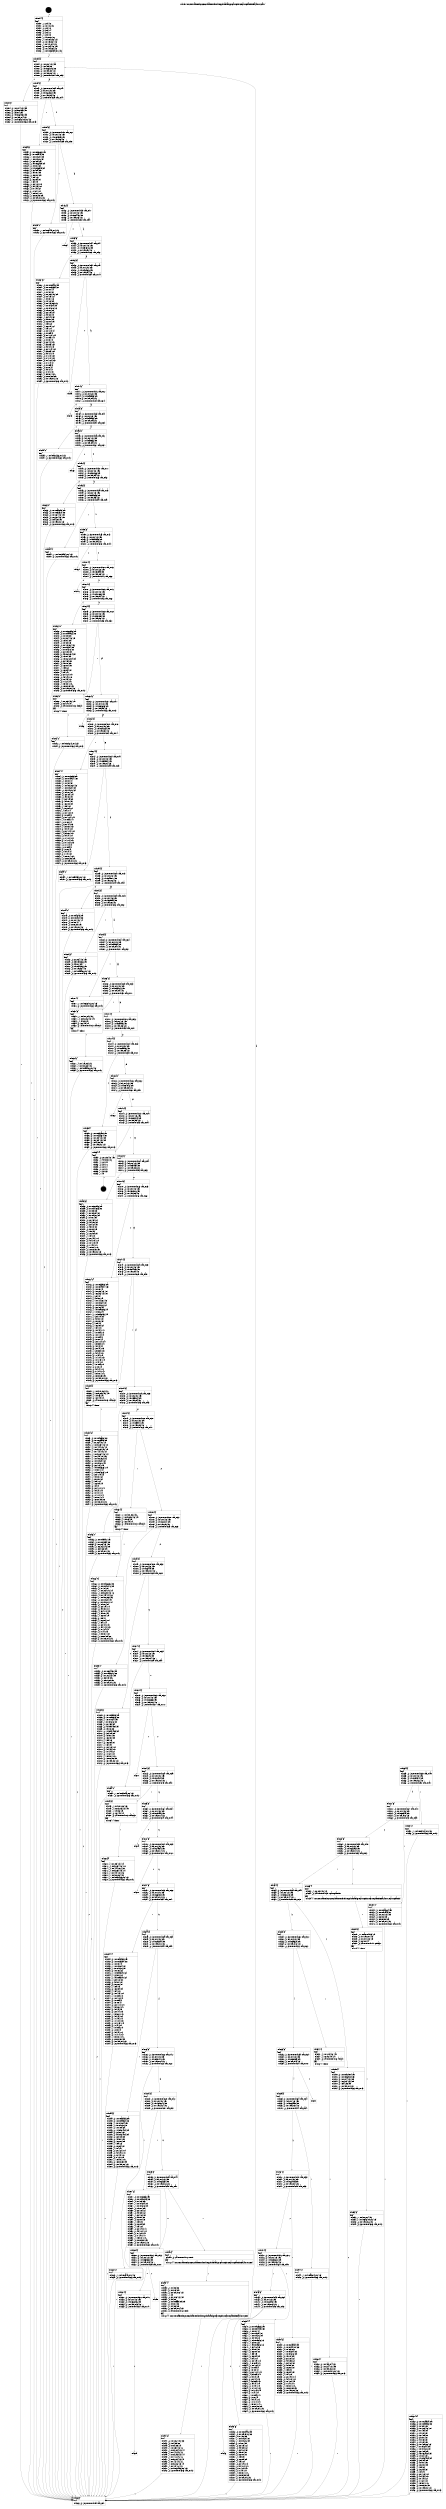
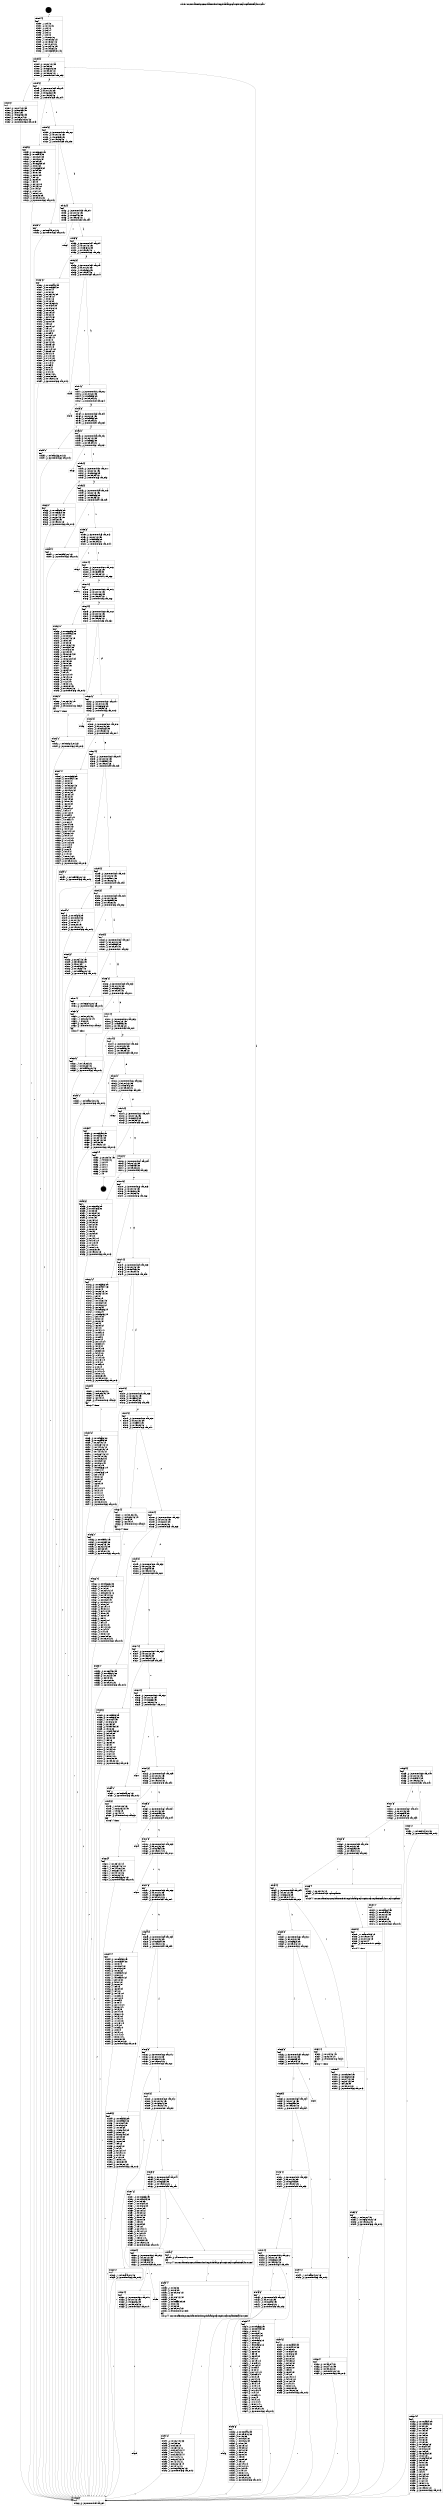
node "0x402acd [12]": added
